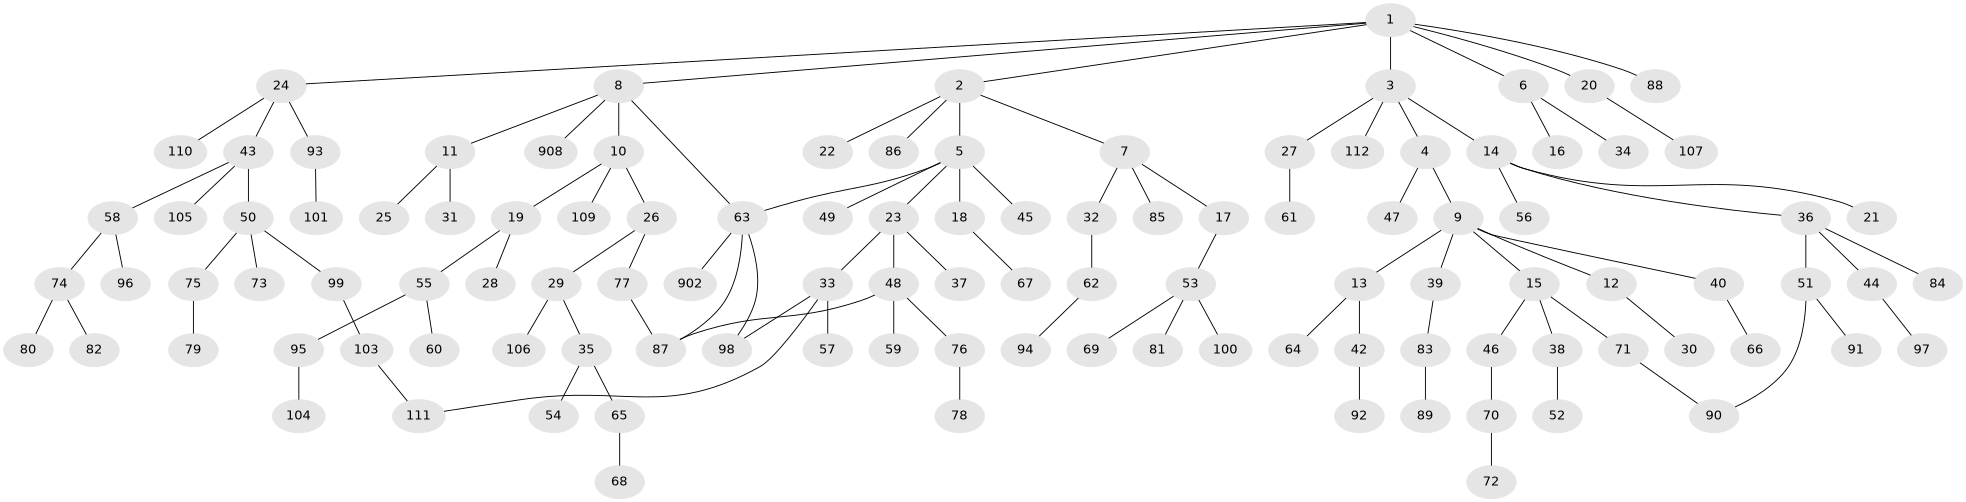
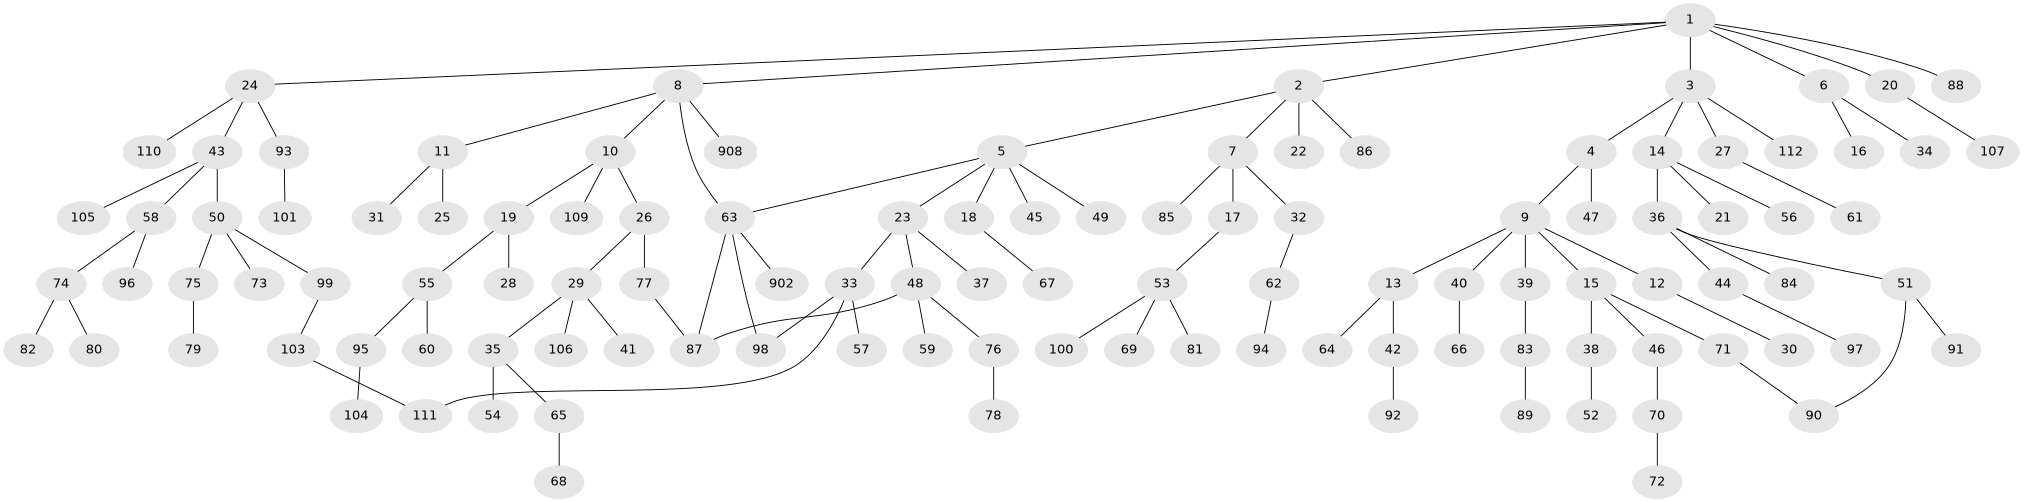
node "41": added
